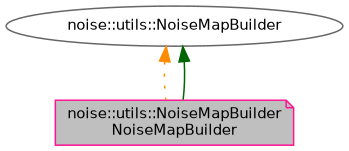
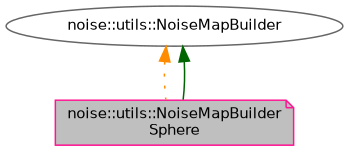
node "noise::utils::NoiseMapBuilder NoiseMapBuilder": label "noise::utils::NoiseMapBuilder NoiseMapBuilder" -> "noise::utils::NoiseMapBuilder Sphere"
